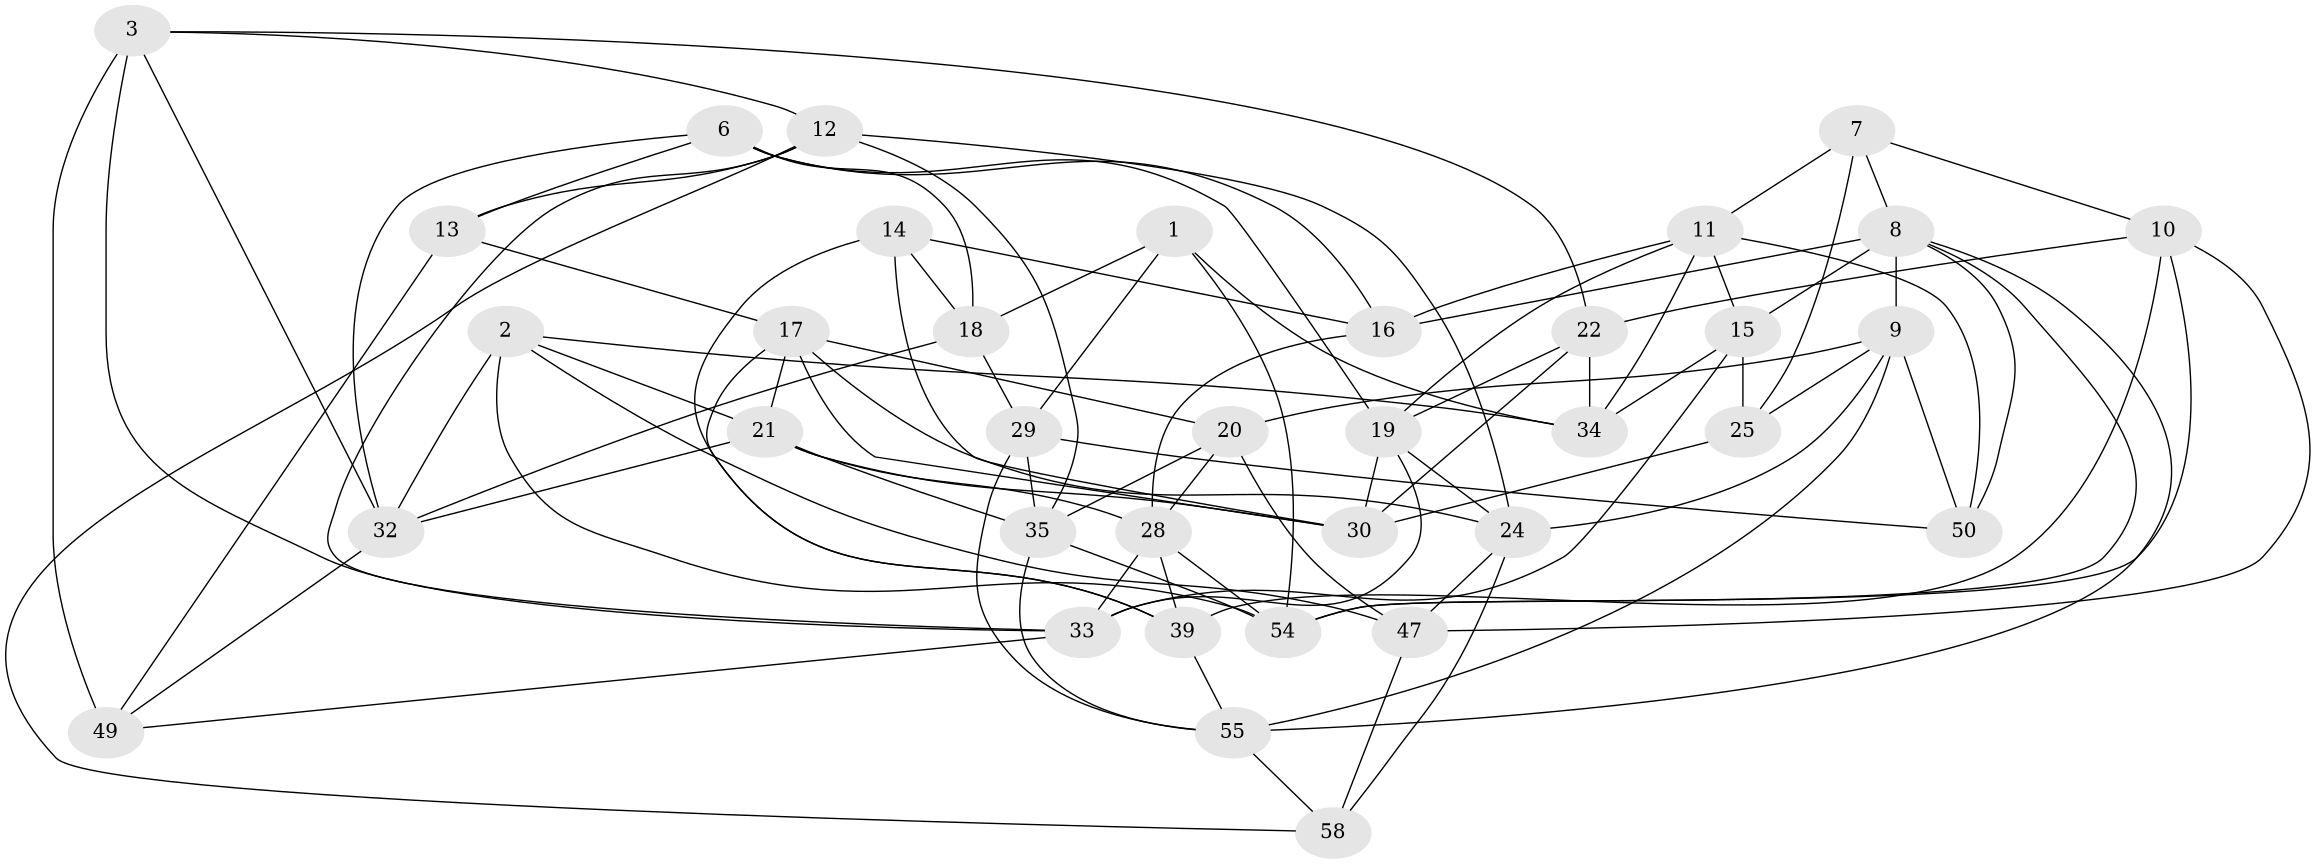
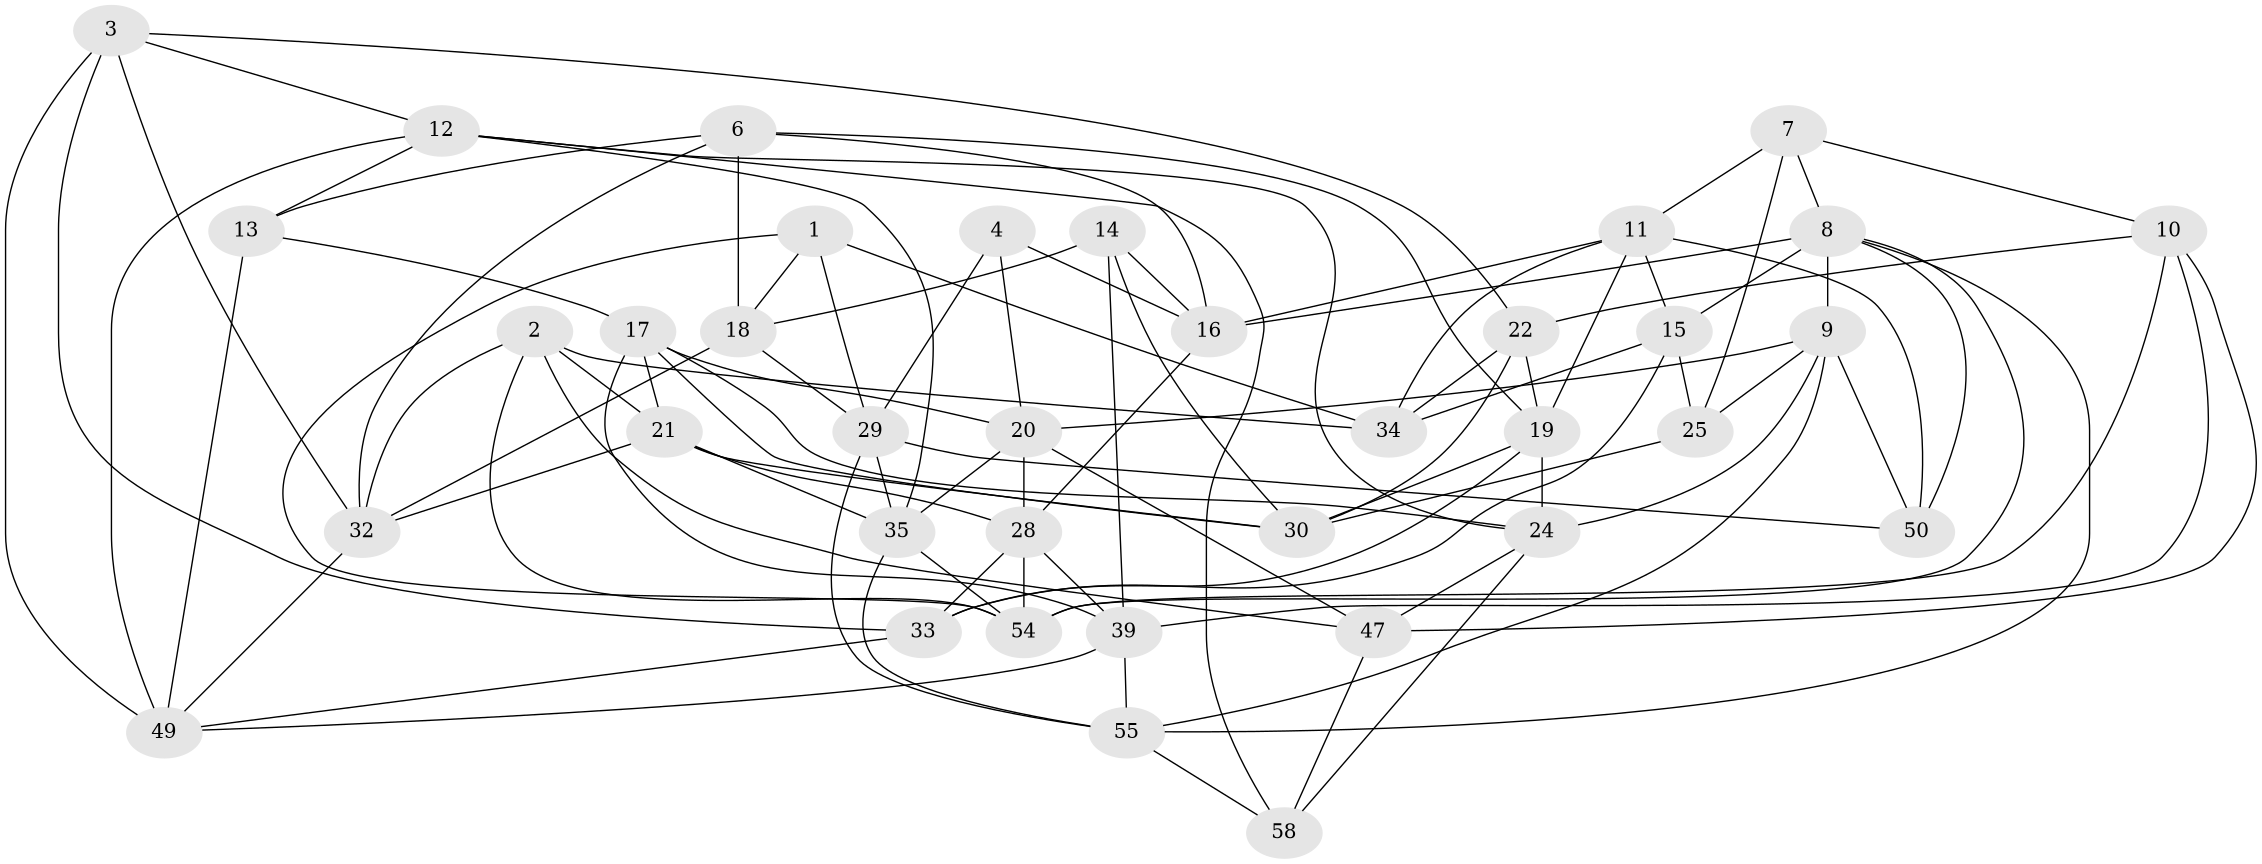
node "4": added
edge "12" -- "33": now "12" -- "49"
edge "39" -- "49": added
